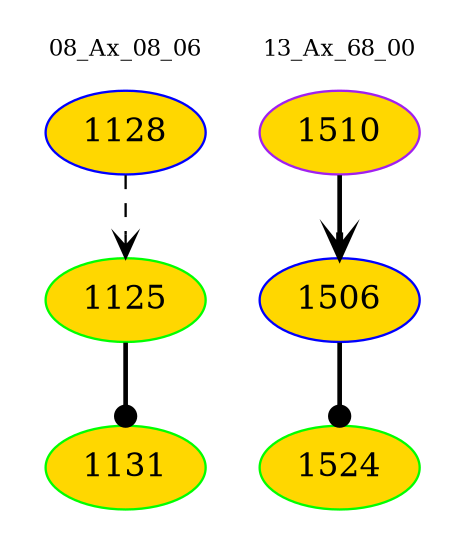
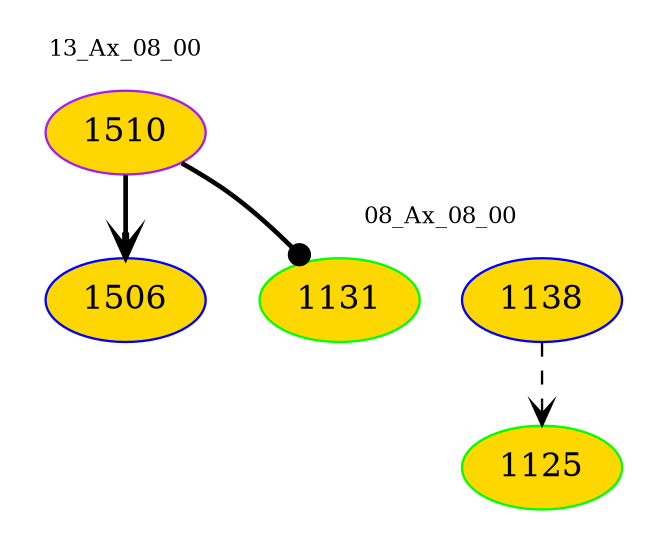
cluster "08_Ax_08_06": label "08_Ax_08_06" -> "08_Ax_08_00"
cluster "13_Ax_68_00": label "13_Ax_68_00" -> "13_Ax_08_00"
node "1128": label "1128" -> "1138"
edge "1125" -> "1131": now "1510" -> "1131"
node "1524": removed
